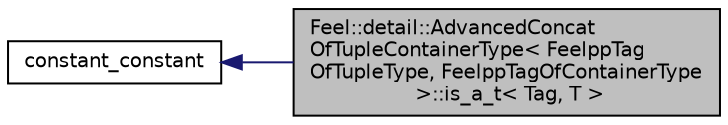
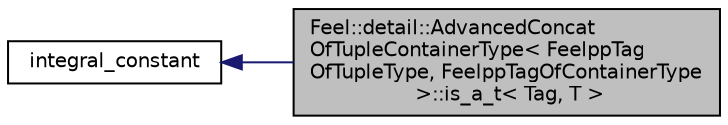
node "constant_constant": label "constant_constant" -> "integral_constant"
